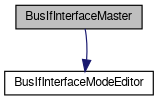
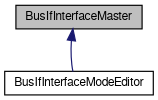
edge "BusIfInterfaceMaster" -> "BusIfInterfaceModeEditor": reversed
